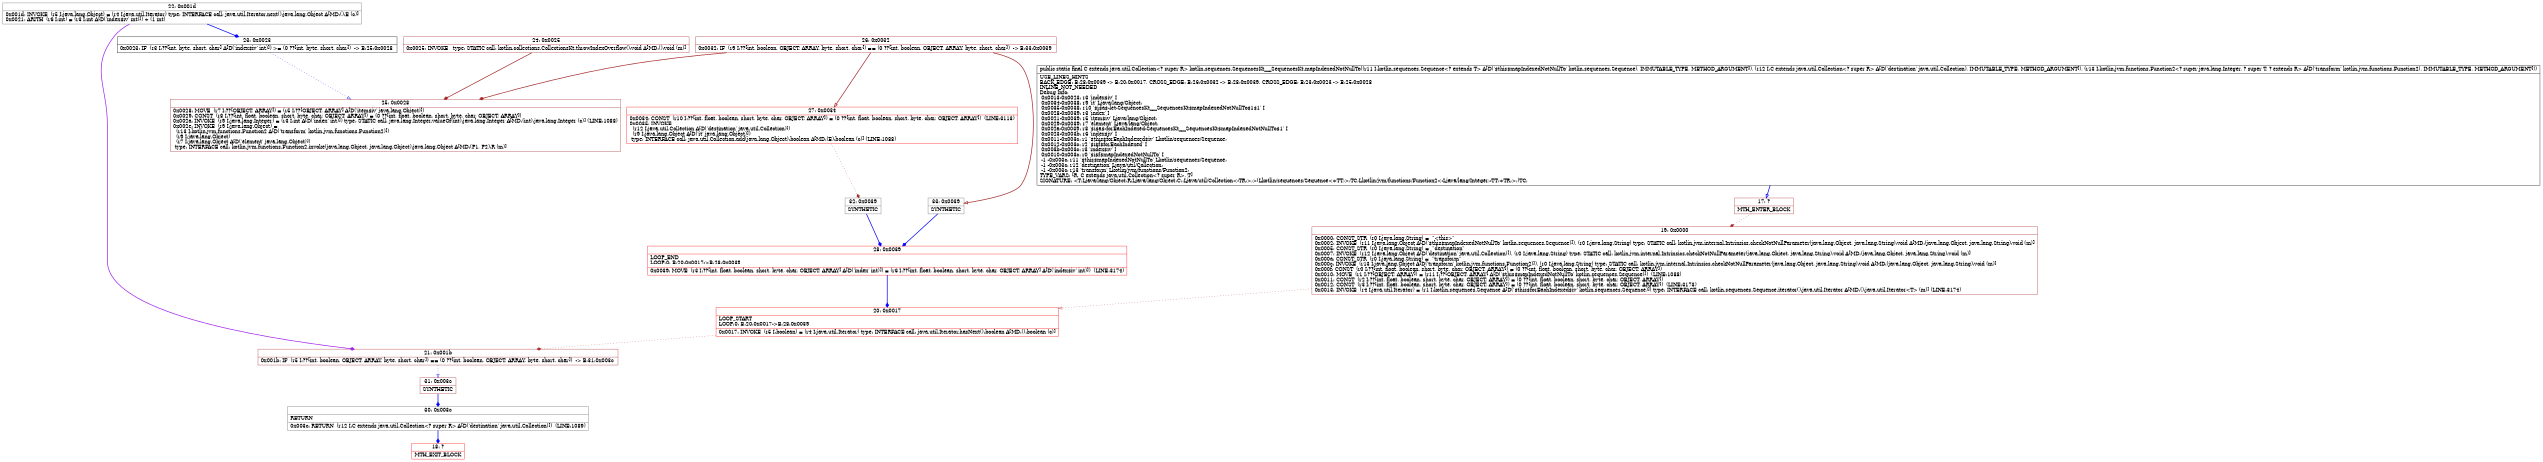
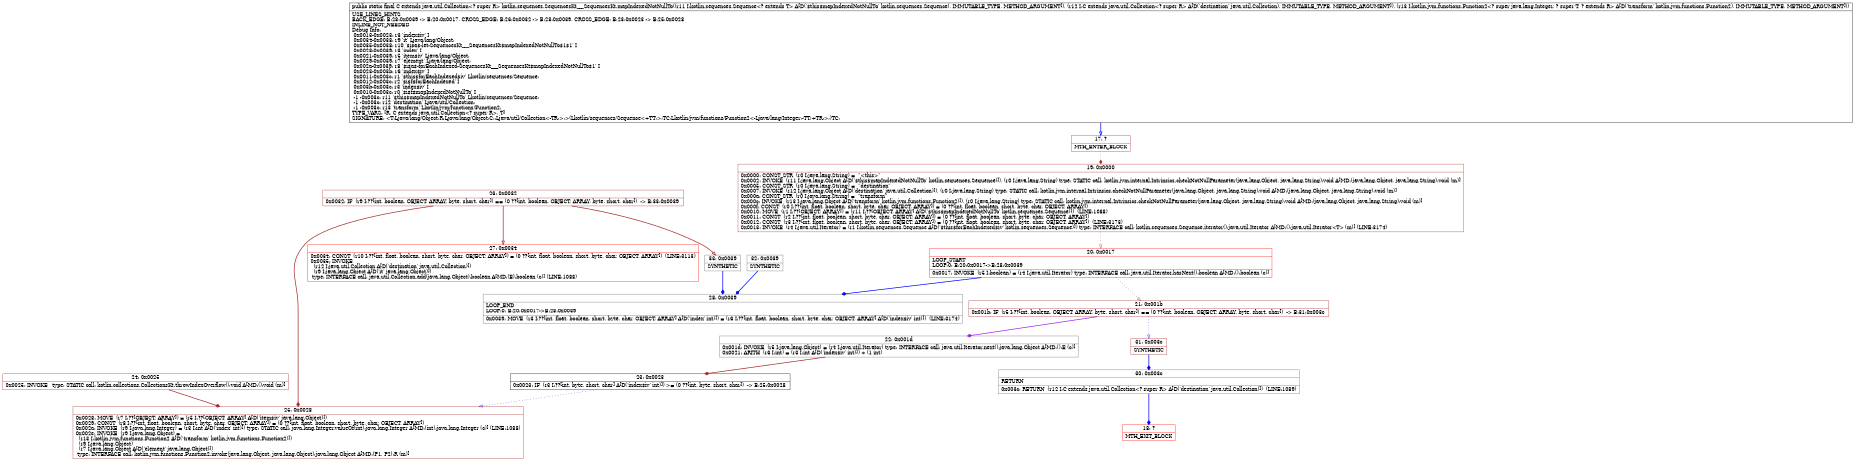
edge "22: 0x001d" -> "23: 0x0023": color blue -> brown
edge "27: 0x0034" -> "32: 0x0039": removed
node "28: 0x0039": color red -> gray40
edge "22: 0x001d" -> "21: 0x001b": reversed
edge "28: 0x0039" -> "20: 0x0017": reversed
edge "20: 0x0017" -> "21: 0x001b": arrowhead diamond -> onormal
